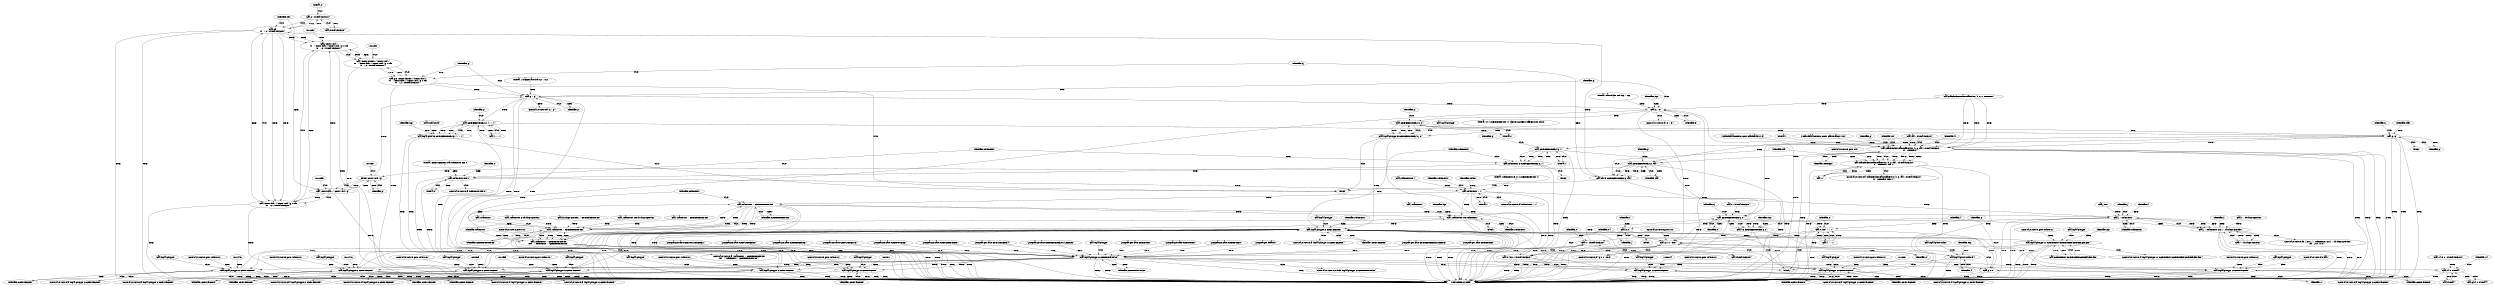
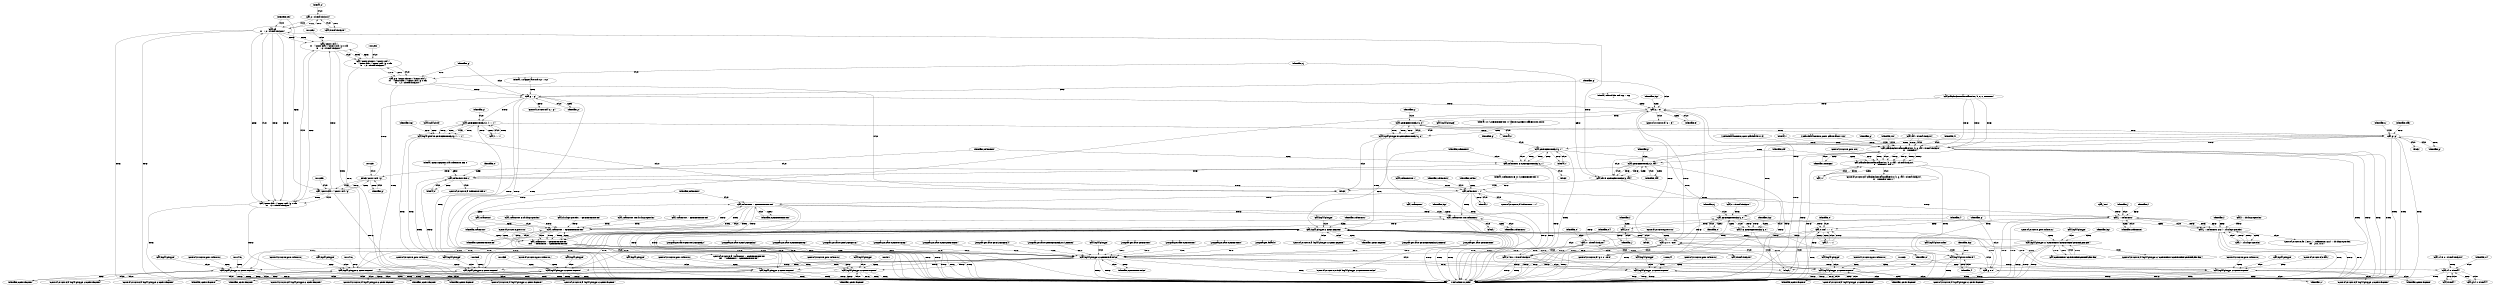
edge "(Call,q + o >= e)" -> "(Call,q > e)": added, label "DDG:"
edge "(Identifier,nelem)" -> "(Call,nelements > 1)": label "DDG: " -> "CFG: "
edge "(Call,inp[i].pi_type & CDF_TYPEMASK)" -> "(ControlStructure,switch (inp[i].pi_type & CDF_TYPEMASK))": now "(JumpTarget,case CDF_FLOAT:)" -> "(ControlStructure,switch (inp[i].pi_type & CDF_TYPEMASK))"
edge "(Identifier,CDF_TYPEMASK)" -> "(Call,inp[i].pi_type & CDF_TYPEMASK)": label "CFG: " -> "AST: "
